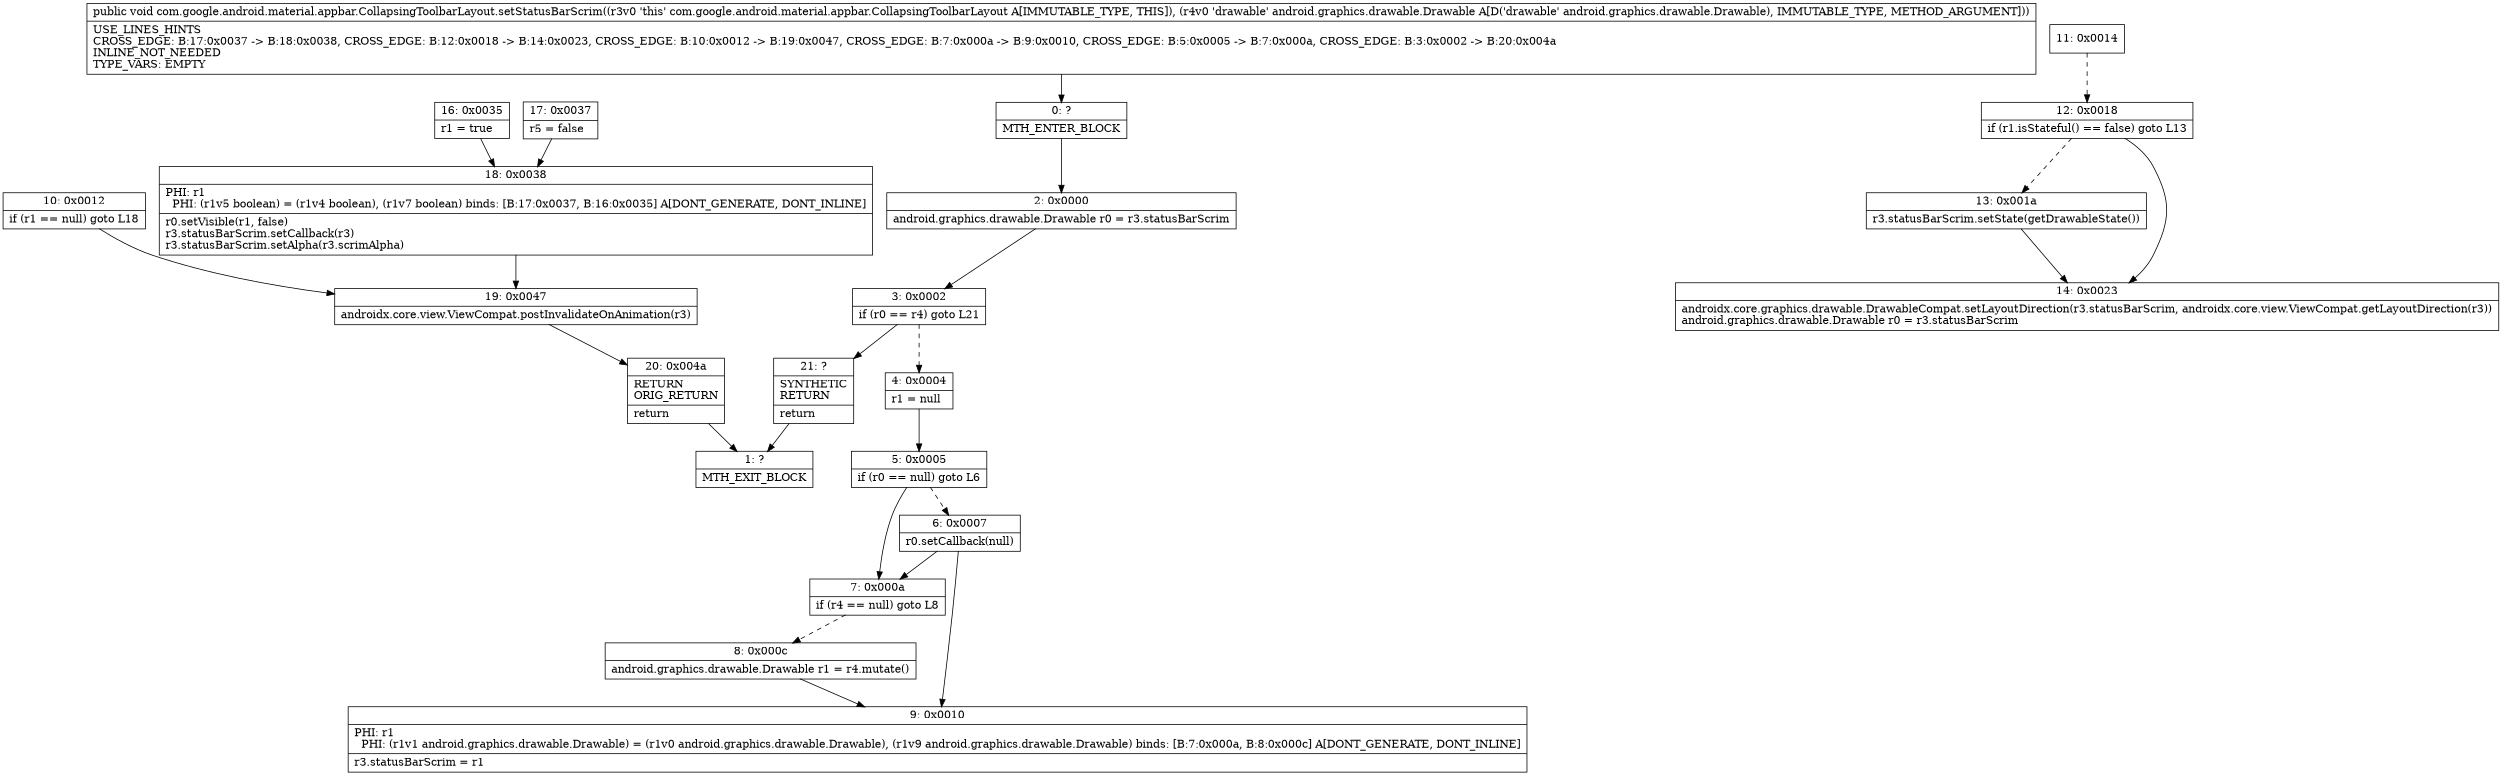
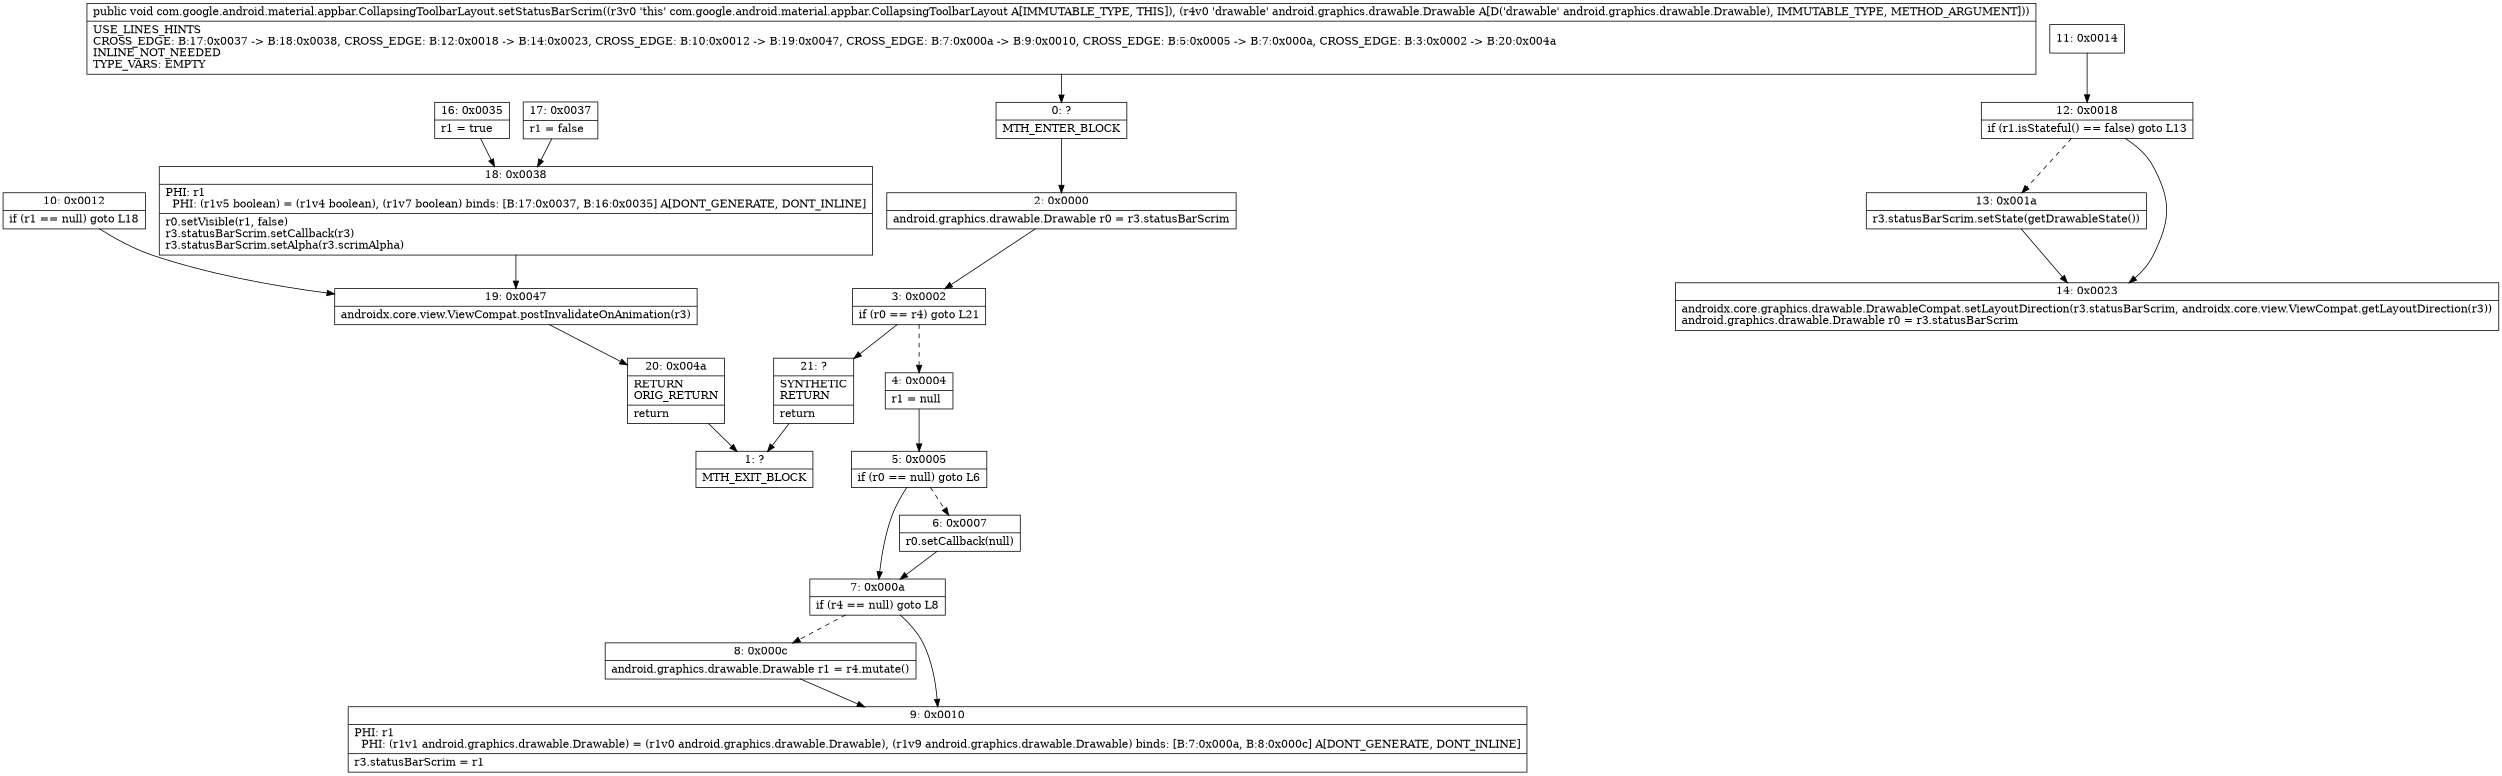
edge "11: 0x0014" -> "12: 0x0018": style dashed -> solid
node "17: 0x0037": text "r5 = false" -> "r1 = false"
edge "6: 0x0007" -> "9: 0x0010": now "7: 0x000a" -> "9: 0x0010"
